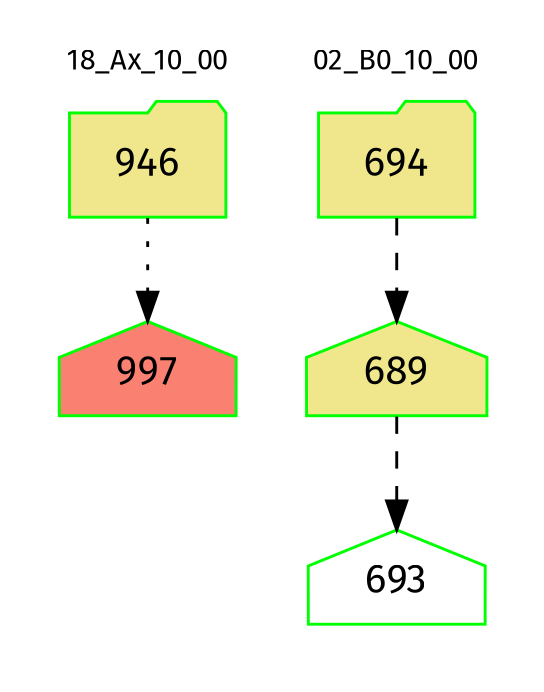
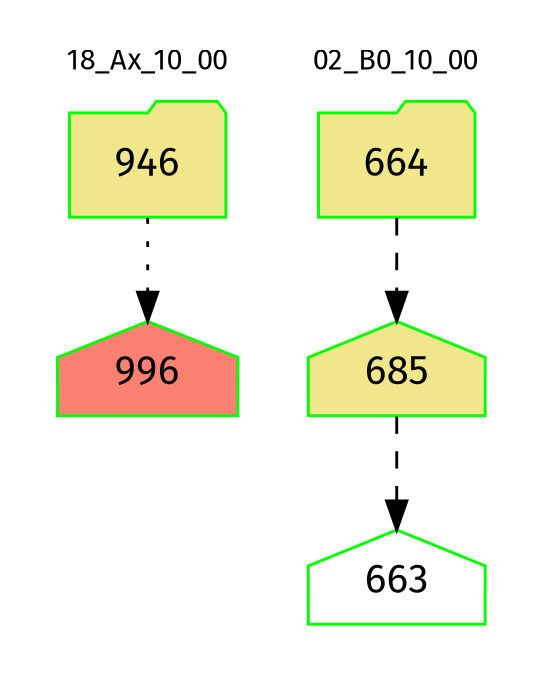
node "694": label "694" -> "664"
node "997": label "997" -> "996"
node "689": label "689" -> "685"
node "693": label "693" -> "663"
